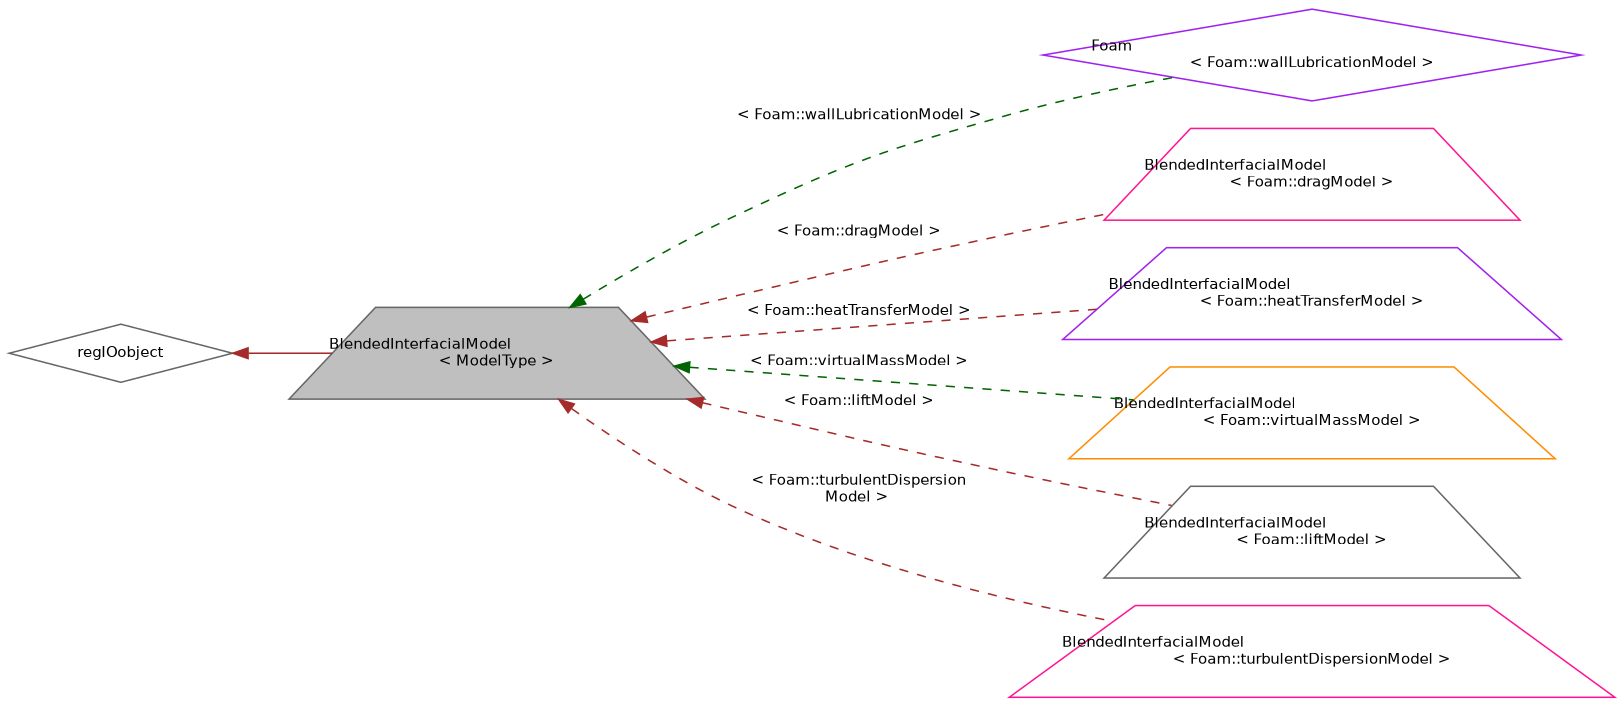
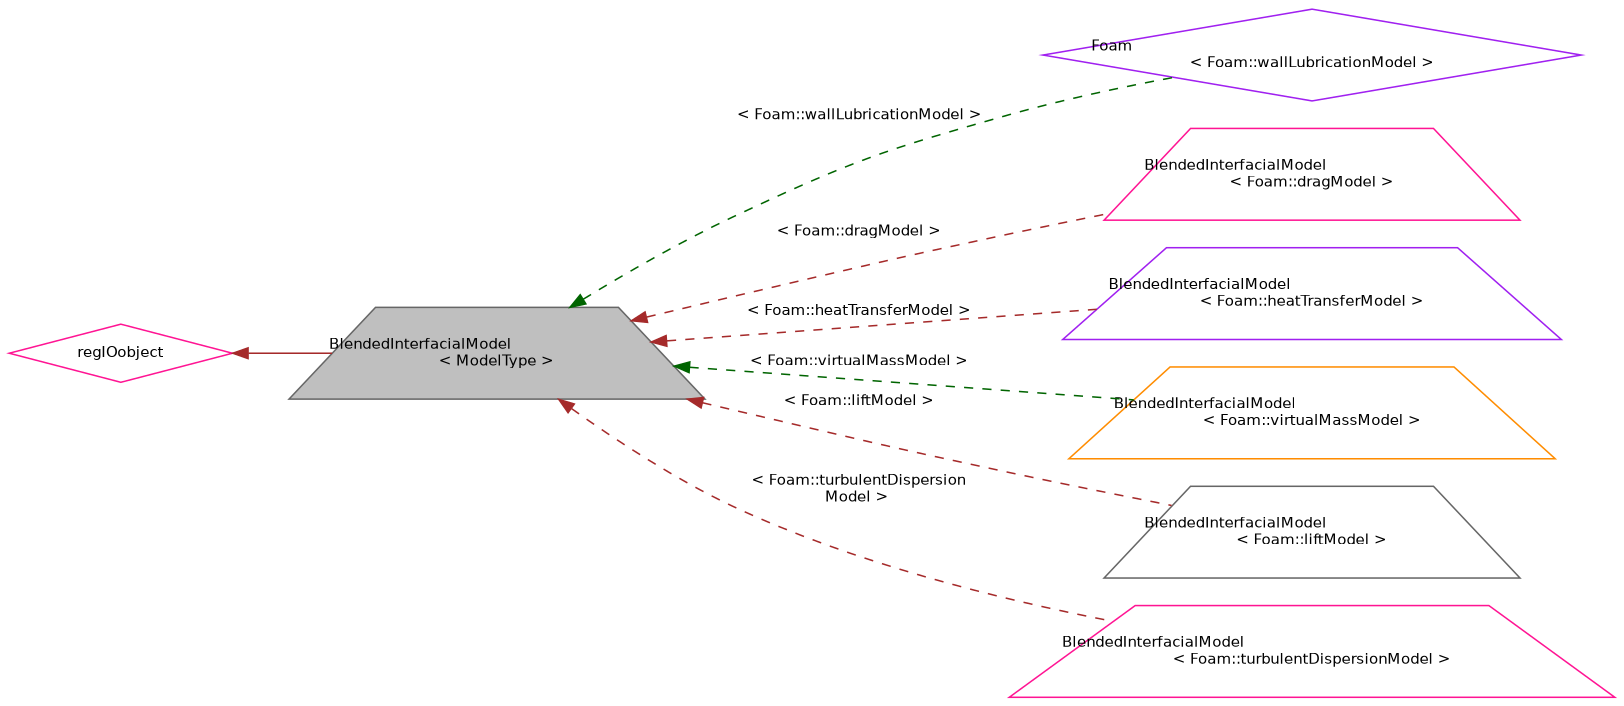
node "regIOobject": color gray40 -> deeppink
